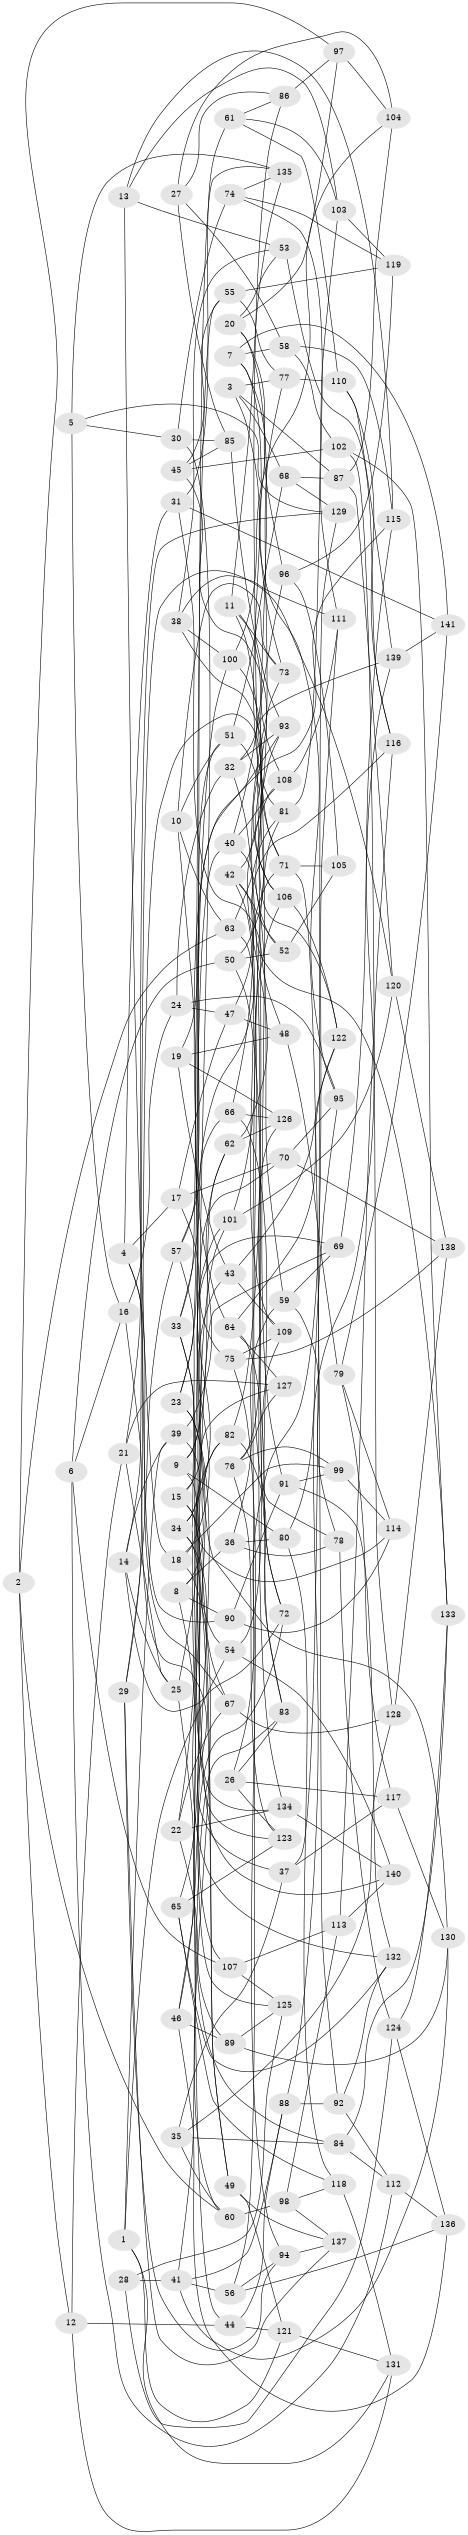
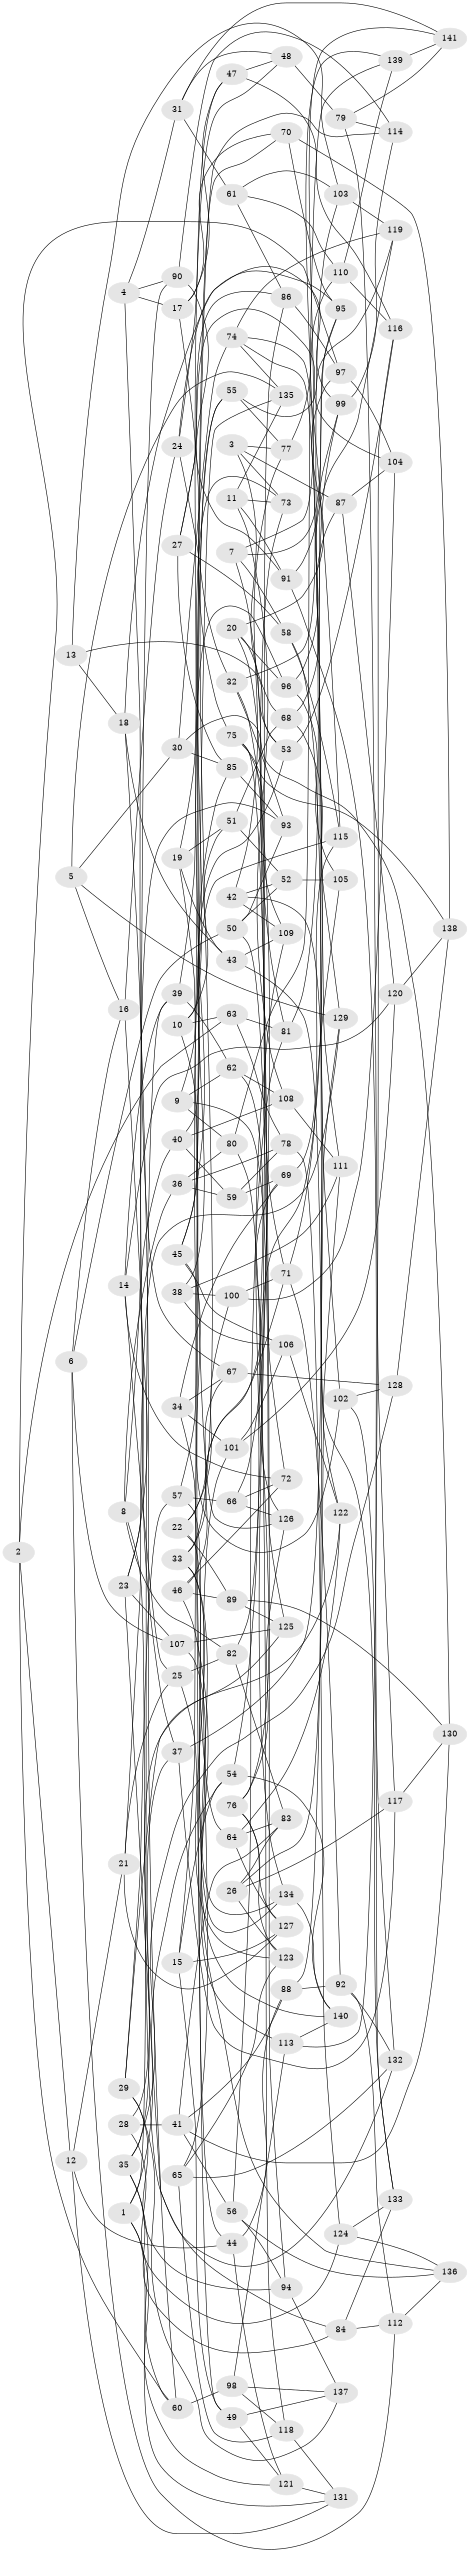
edge "13" -- "115": now "74" -- "115"
